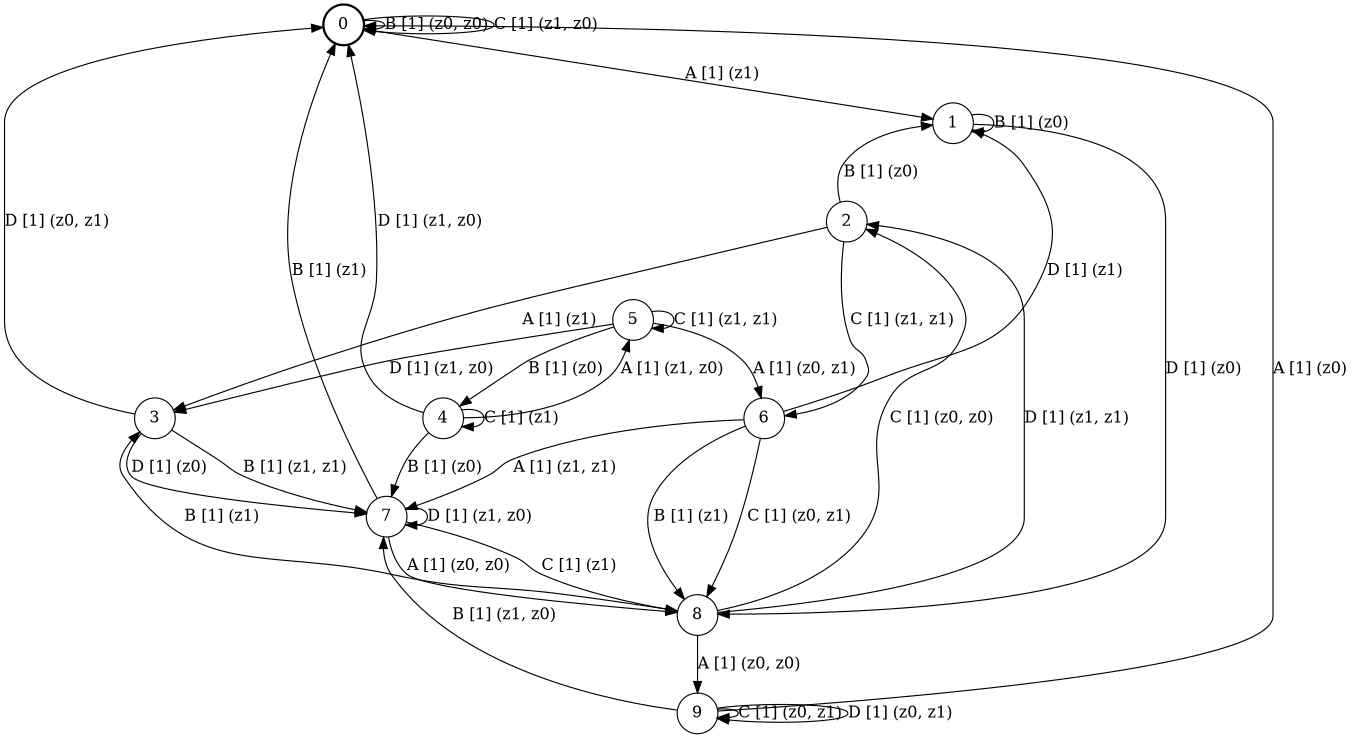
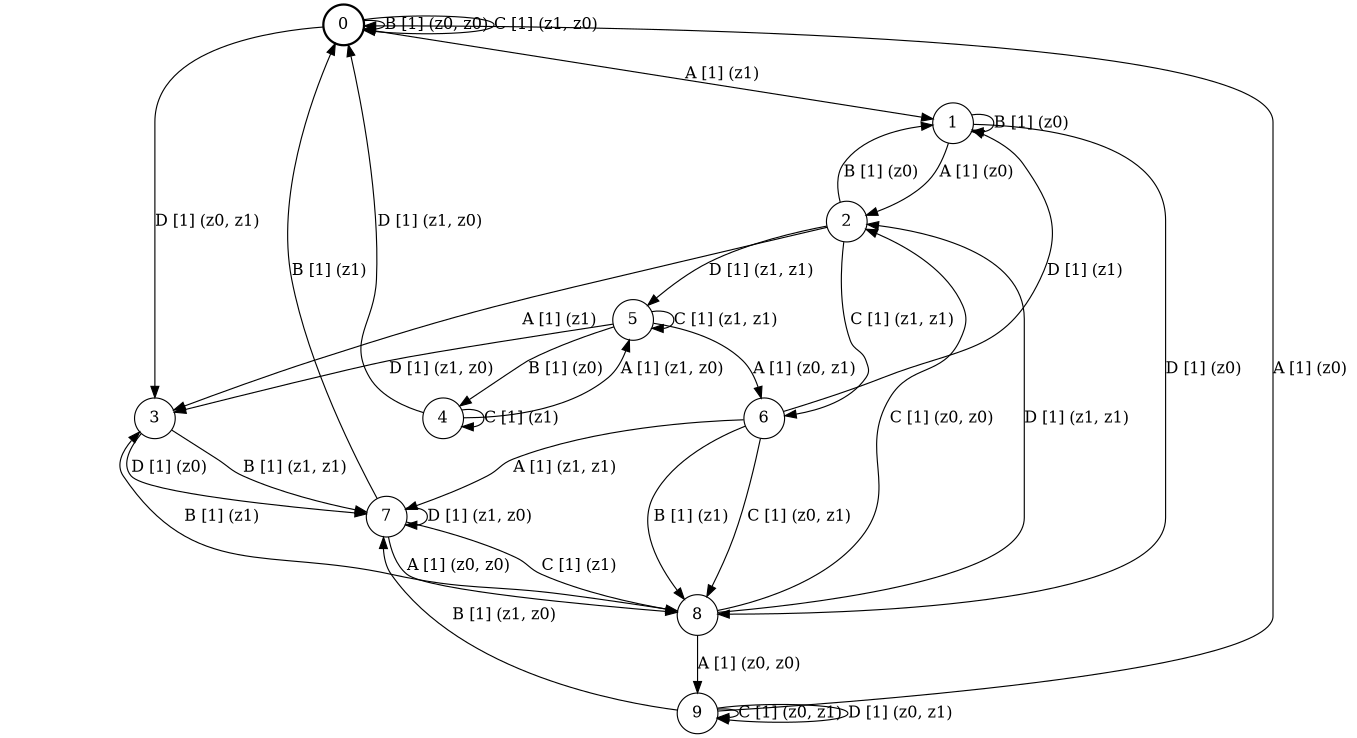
edge "3" -> "0": reversed
edge "1" -> "2": added, label "A [1] (z0)"
edge "2" -> "5": added, label "D [1] (z1, z1)"
edge "4" -> "7": removed, label "B [1] (z0)"
